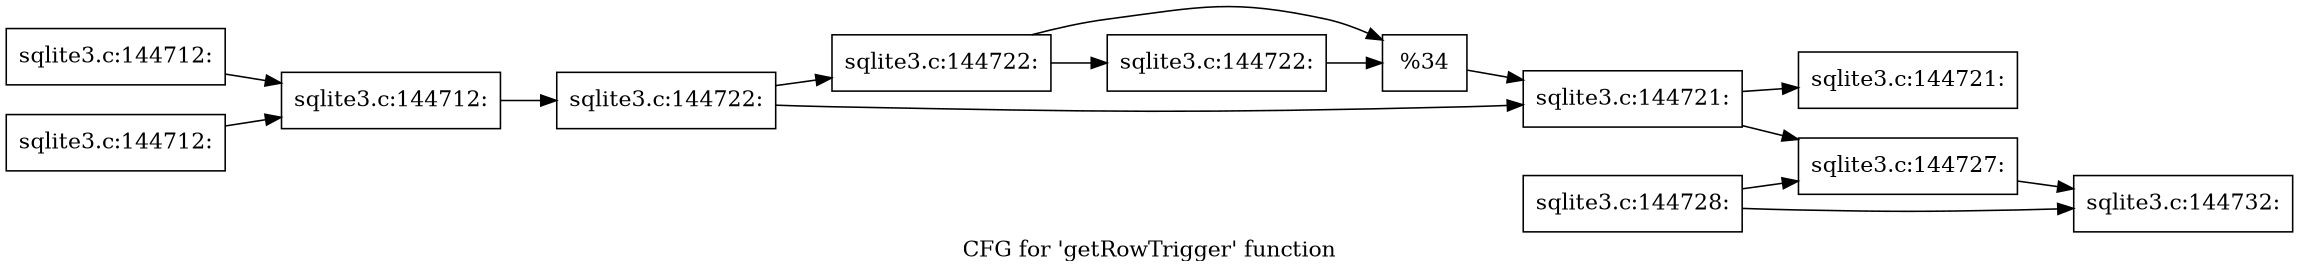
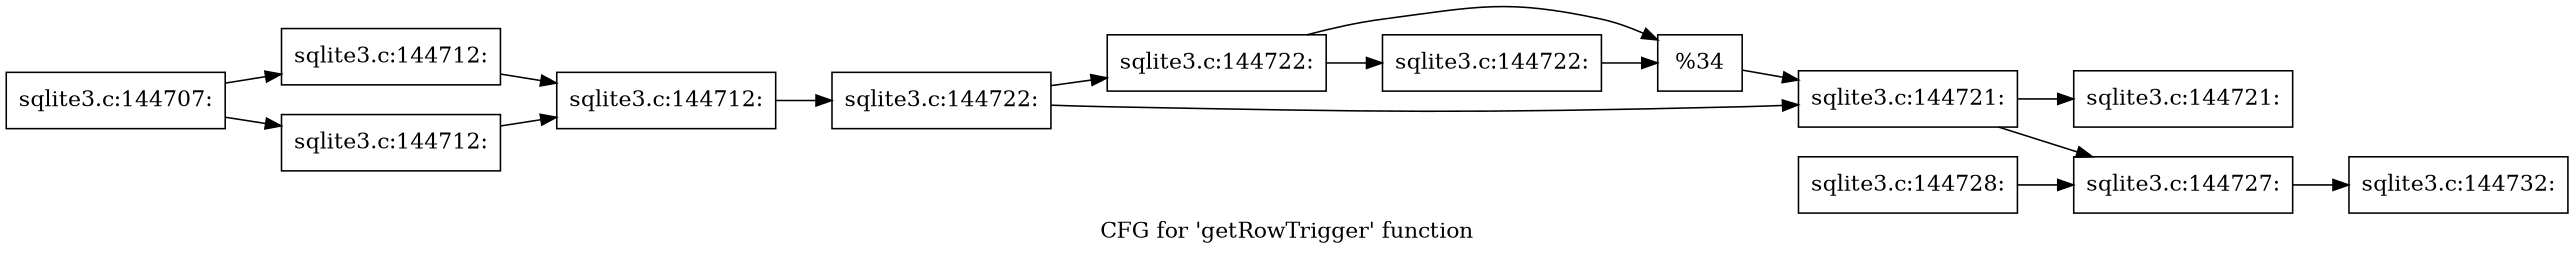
node "sqlite3.c:144707:": added
edge "sqlite3.c:144728:" -> "sqlite3.c:144732:": removed
